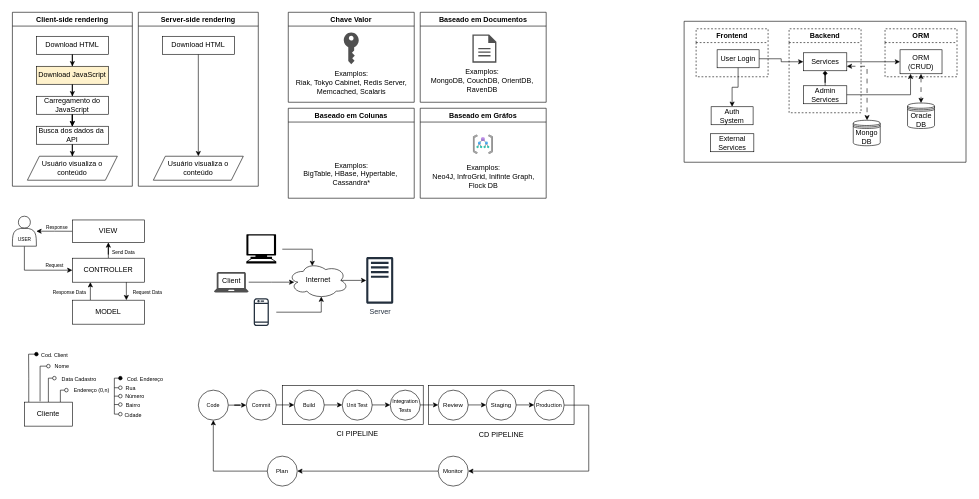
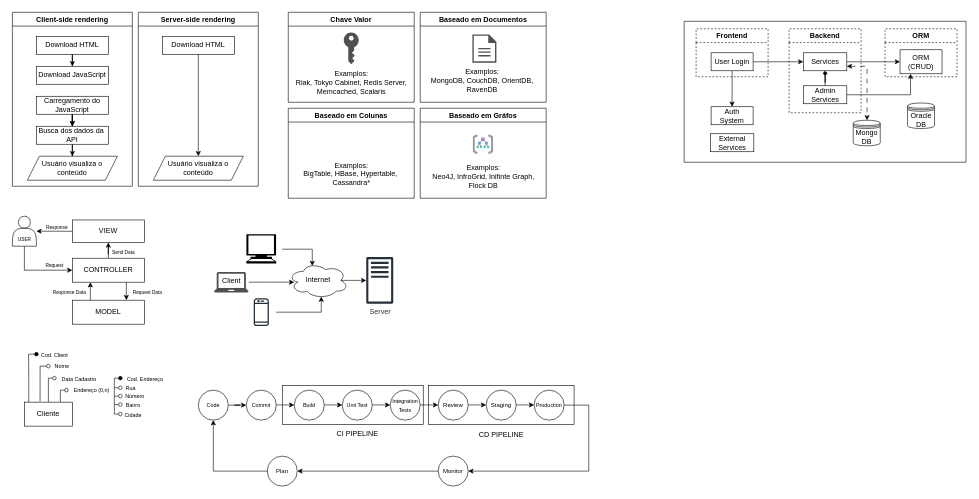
node "User Login": moved (738, 59) -> (732, 62)
node "Download JavaScript": fillcolor #fff2cc -> #ffffff
edge "Download JavaScript" -> "Carregamento do JavaScript": removed
edge "ORM (CRUD)" -- "Oracle DB": removed
